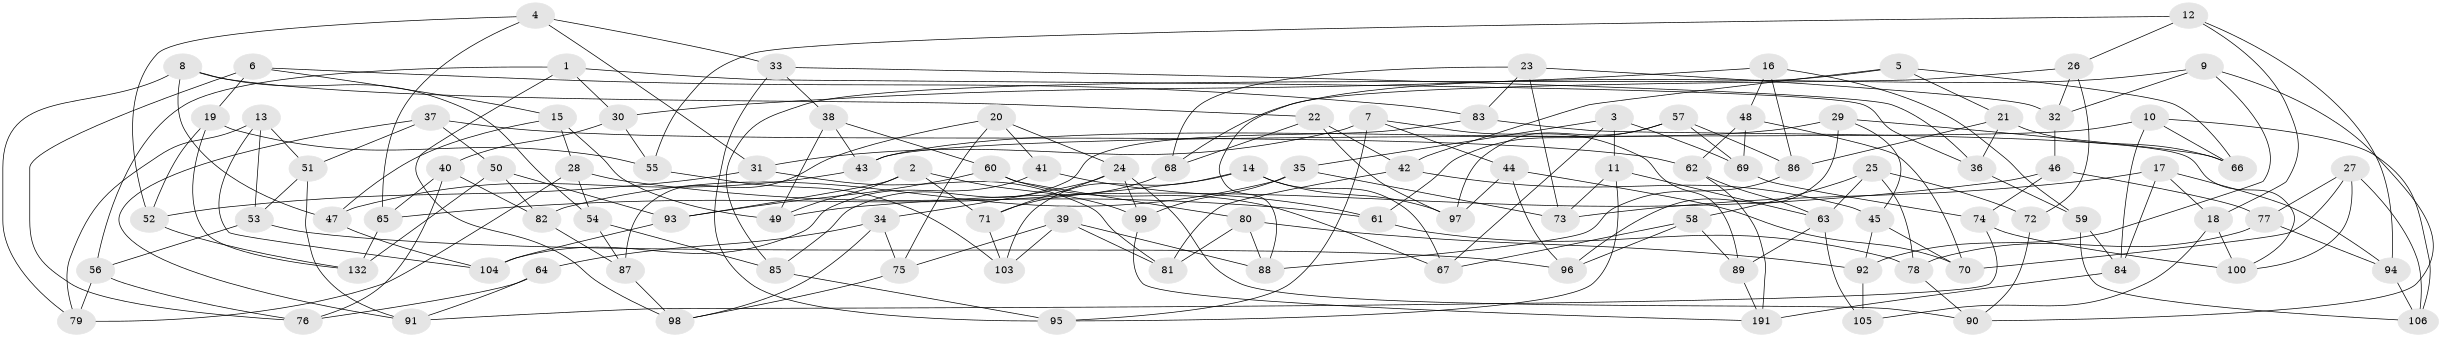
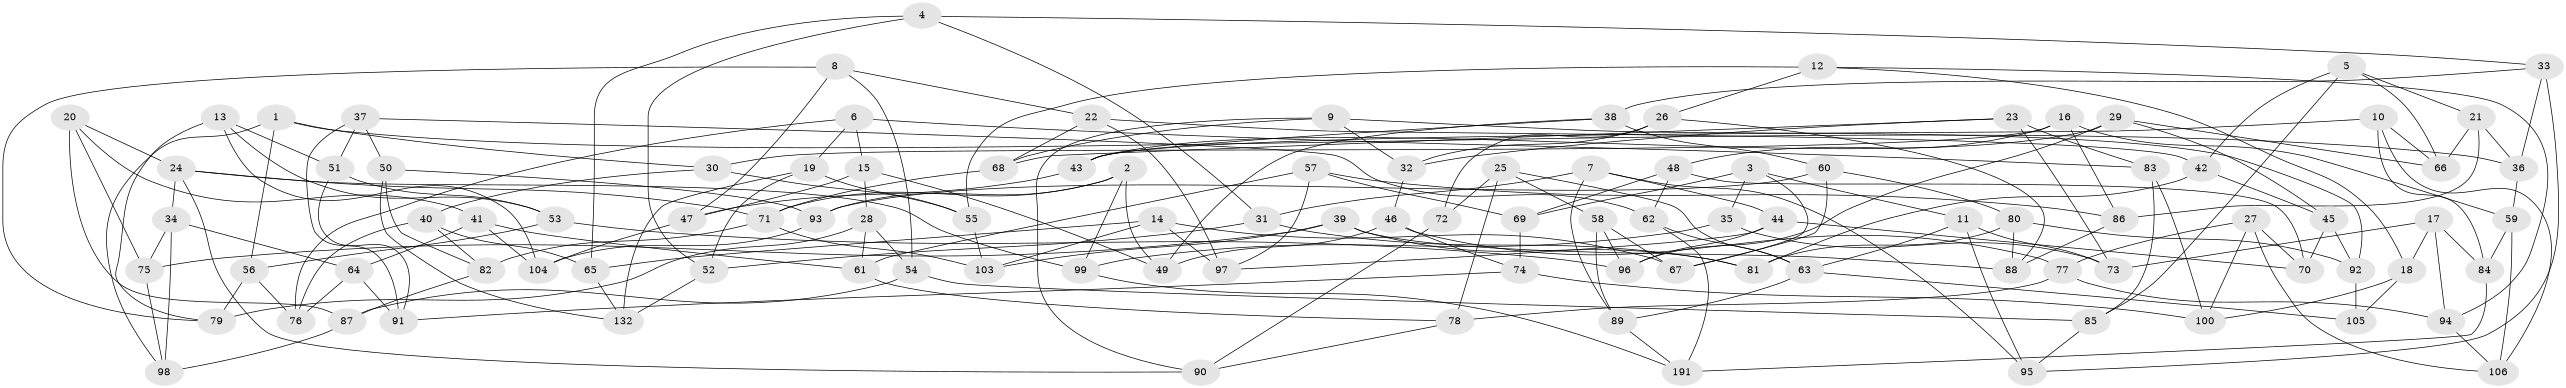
edge "35" -- "82": now "71" -- "82"
edge "41" -- "64": added
